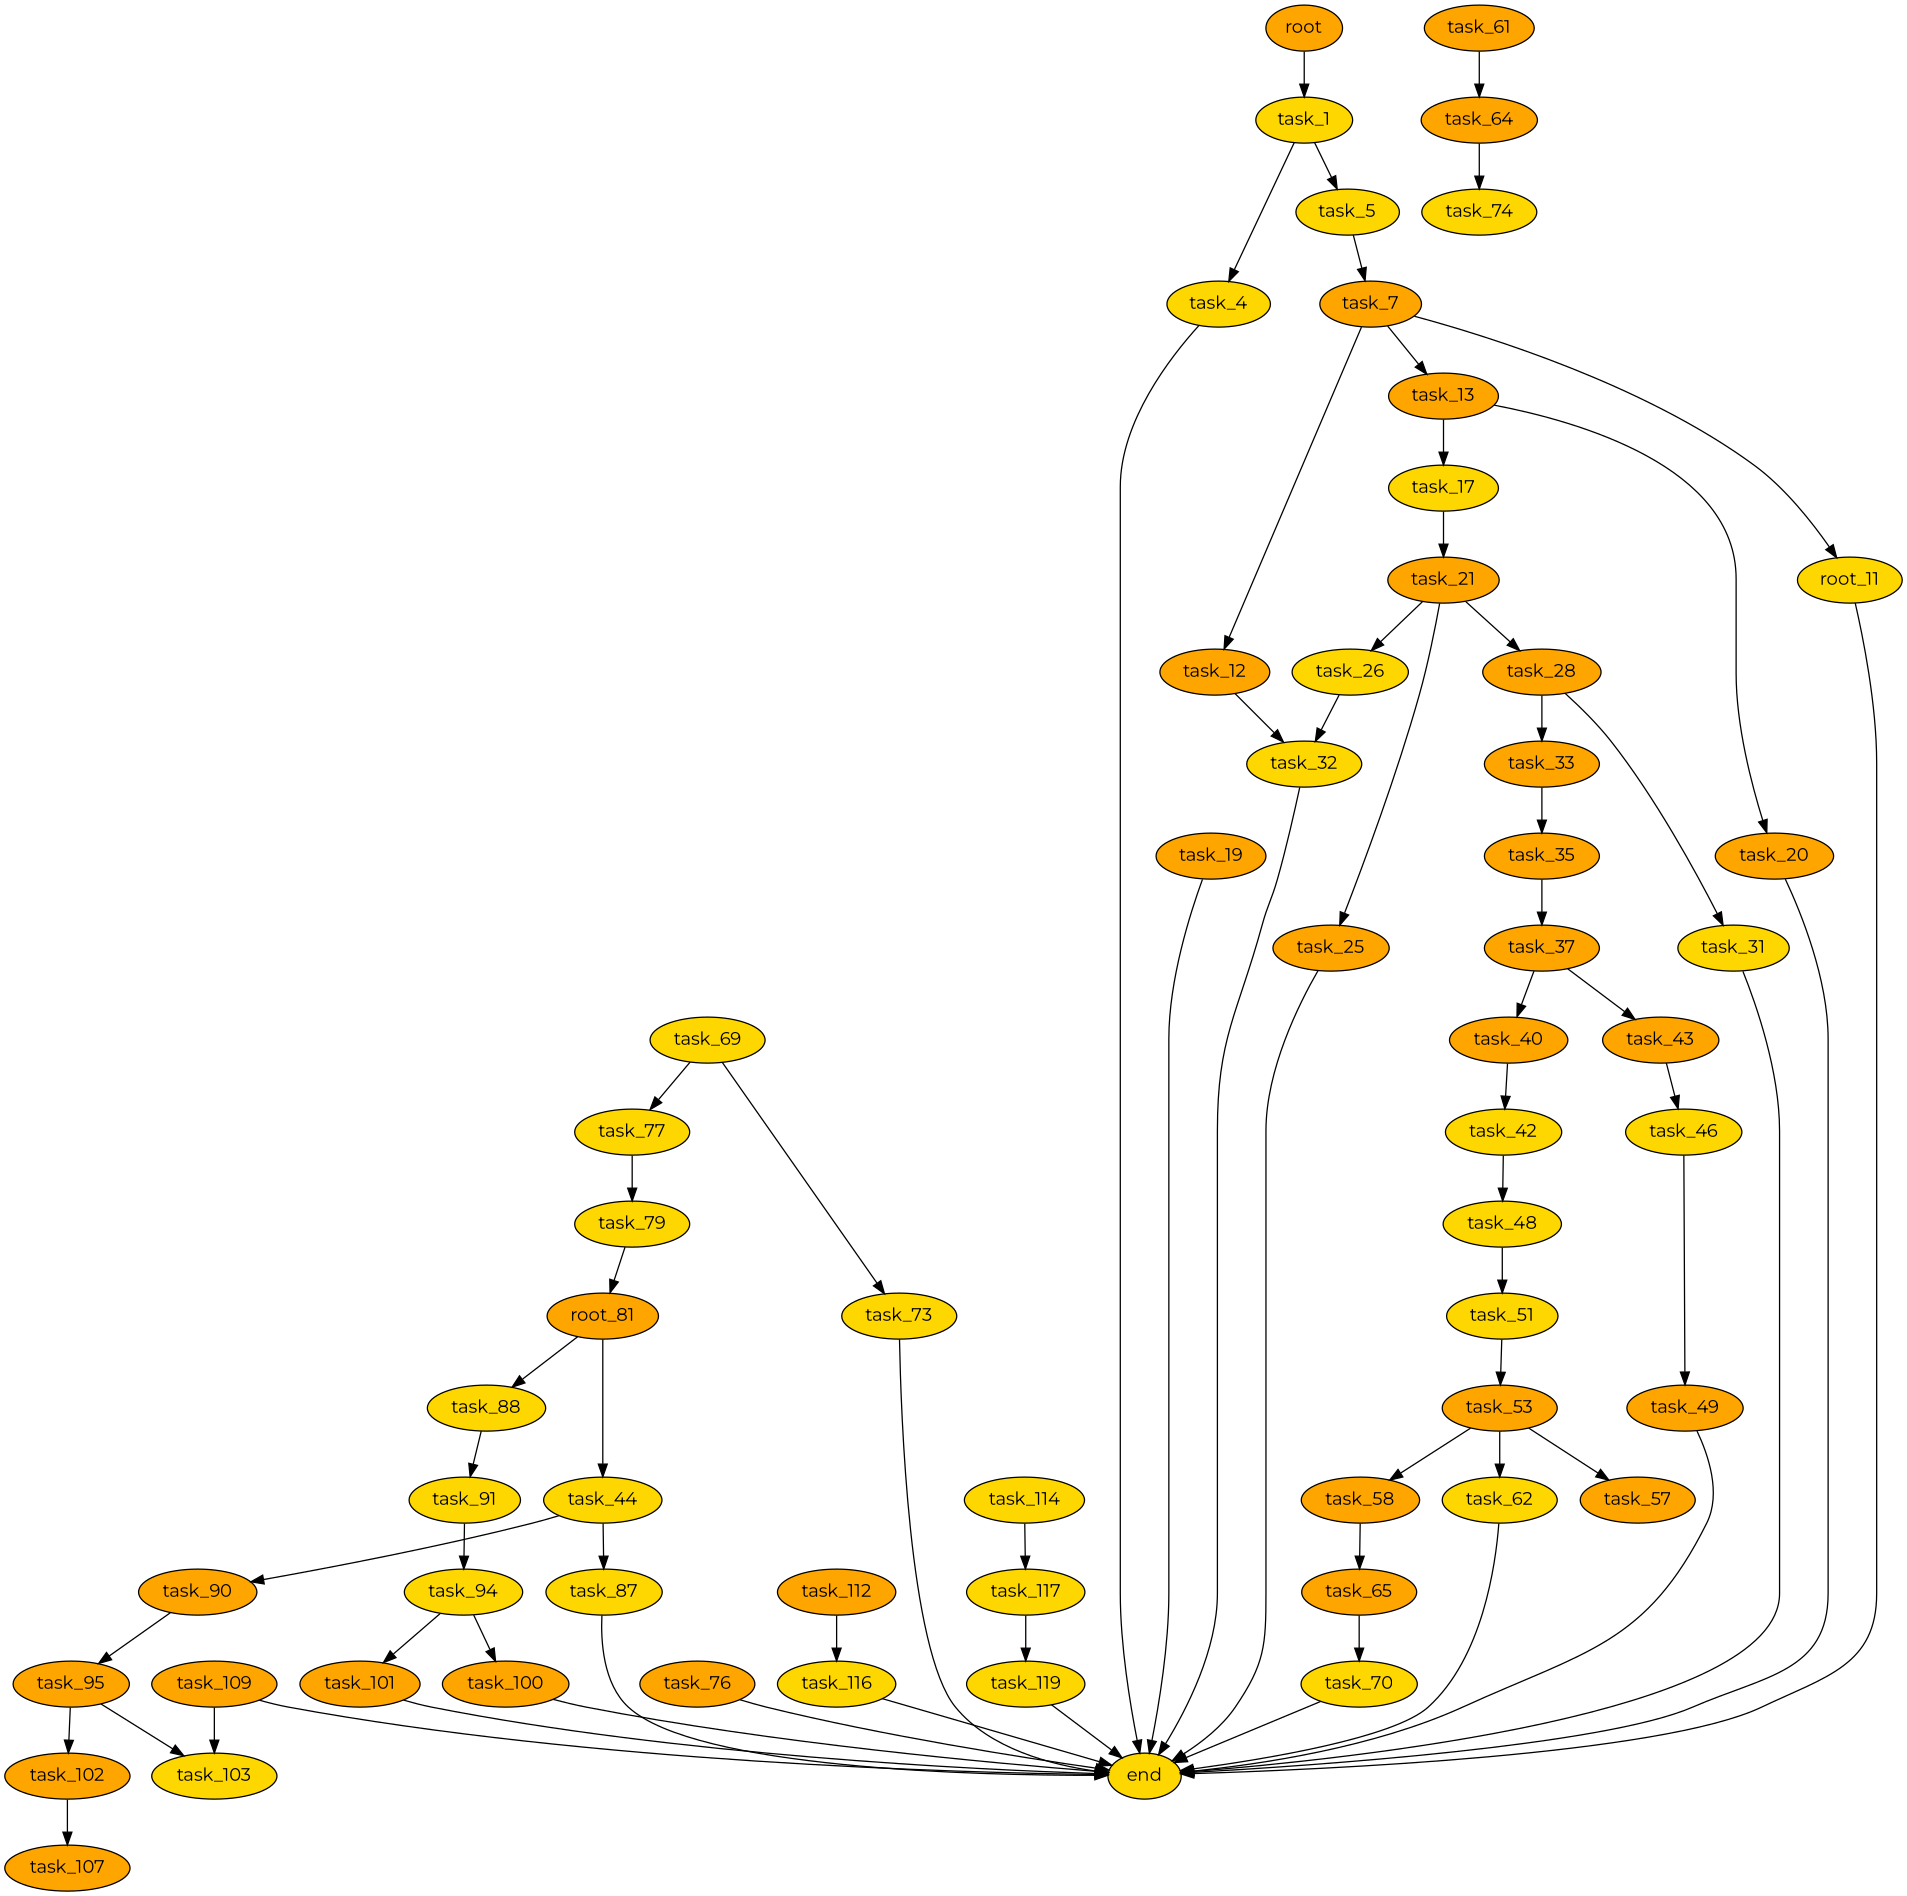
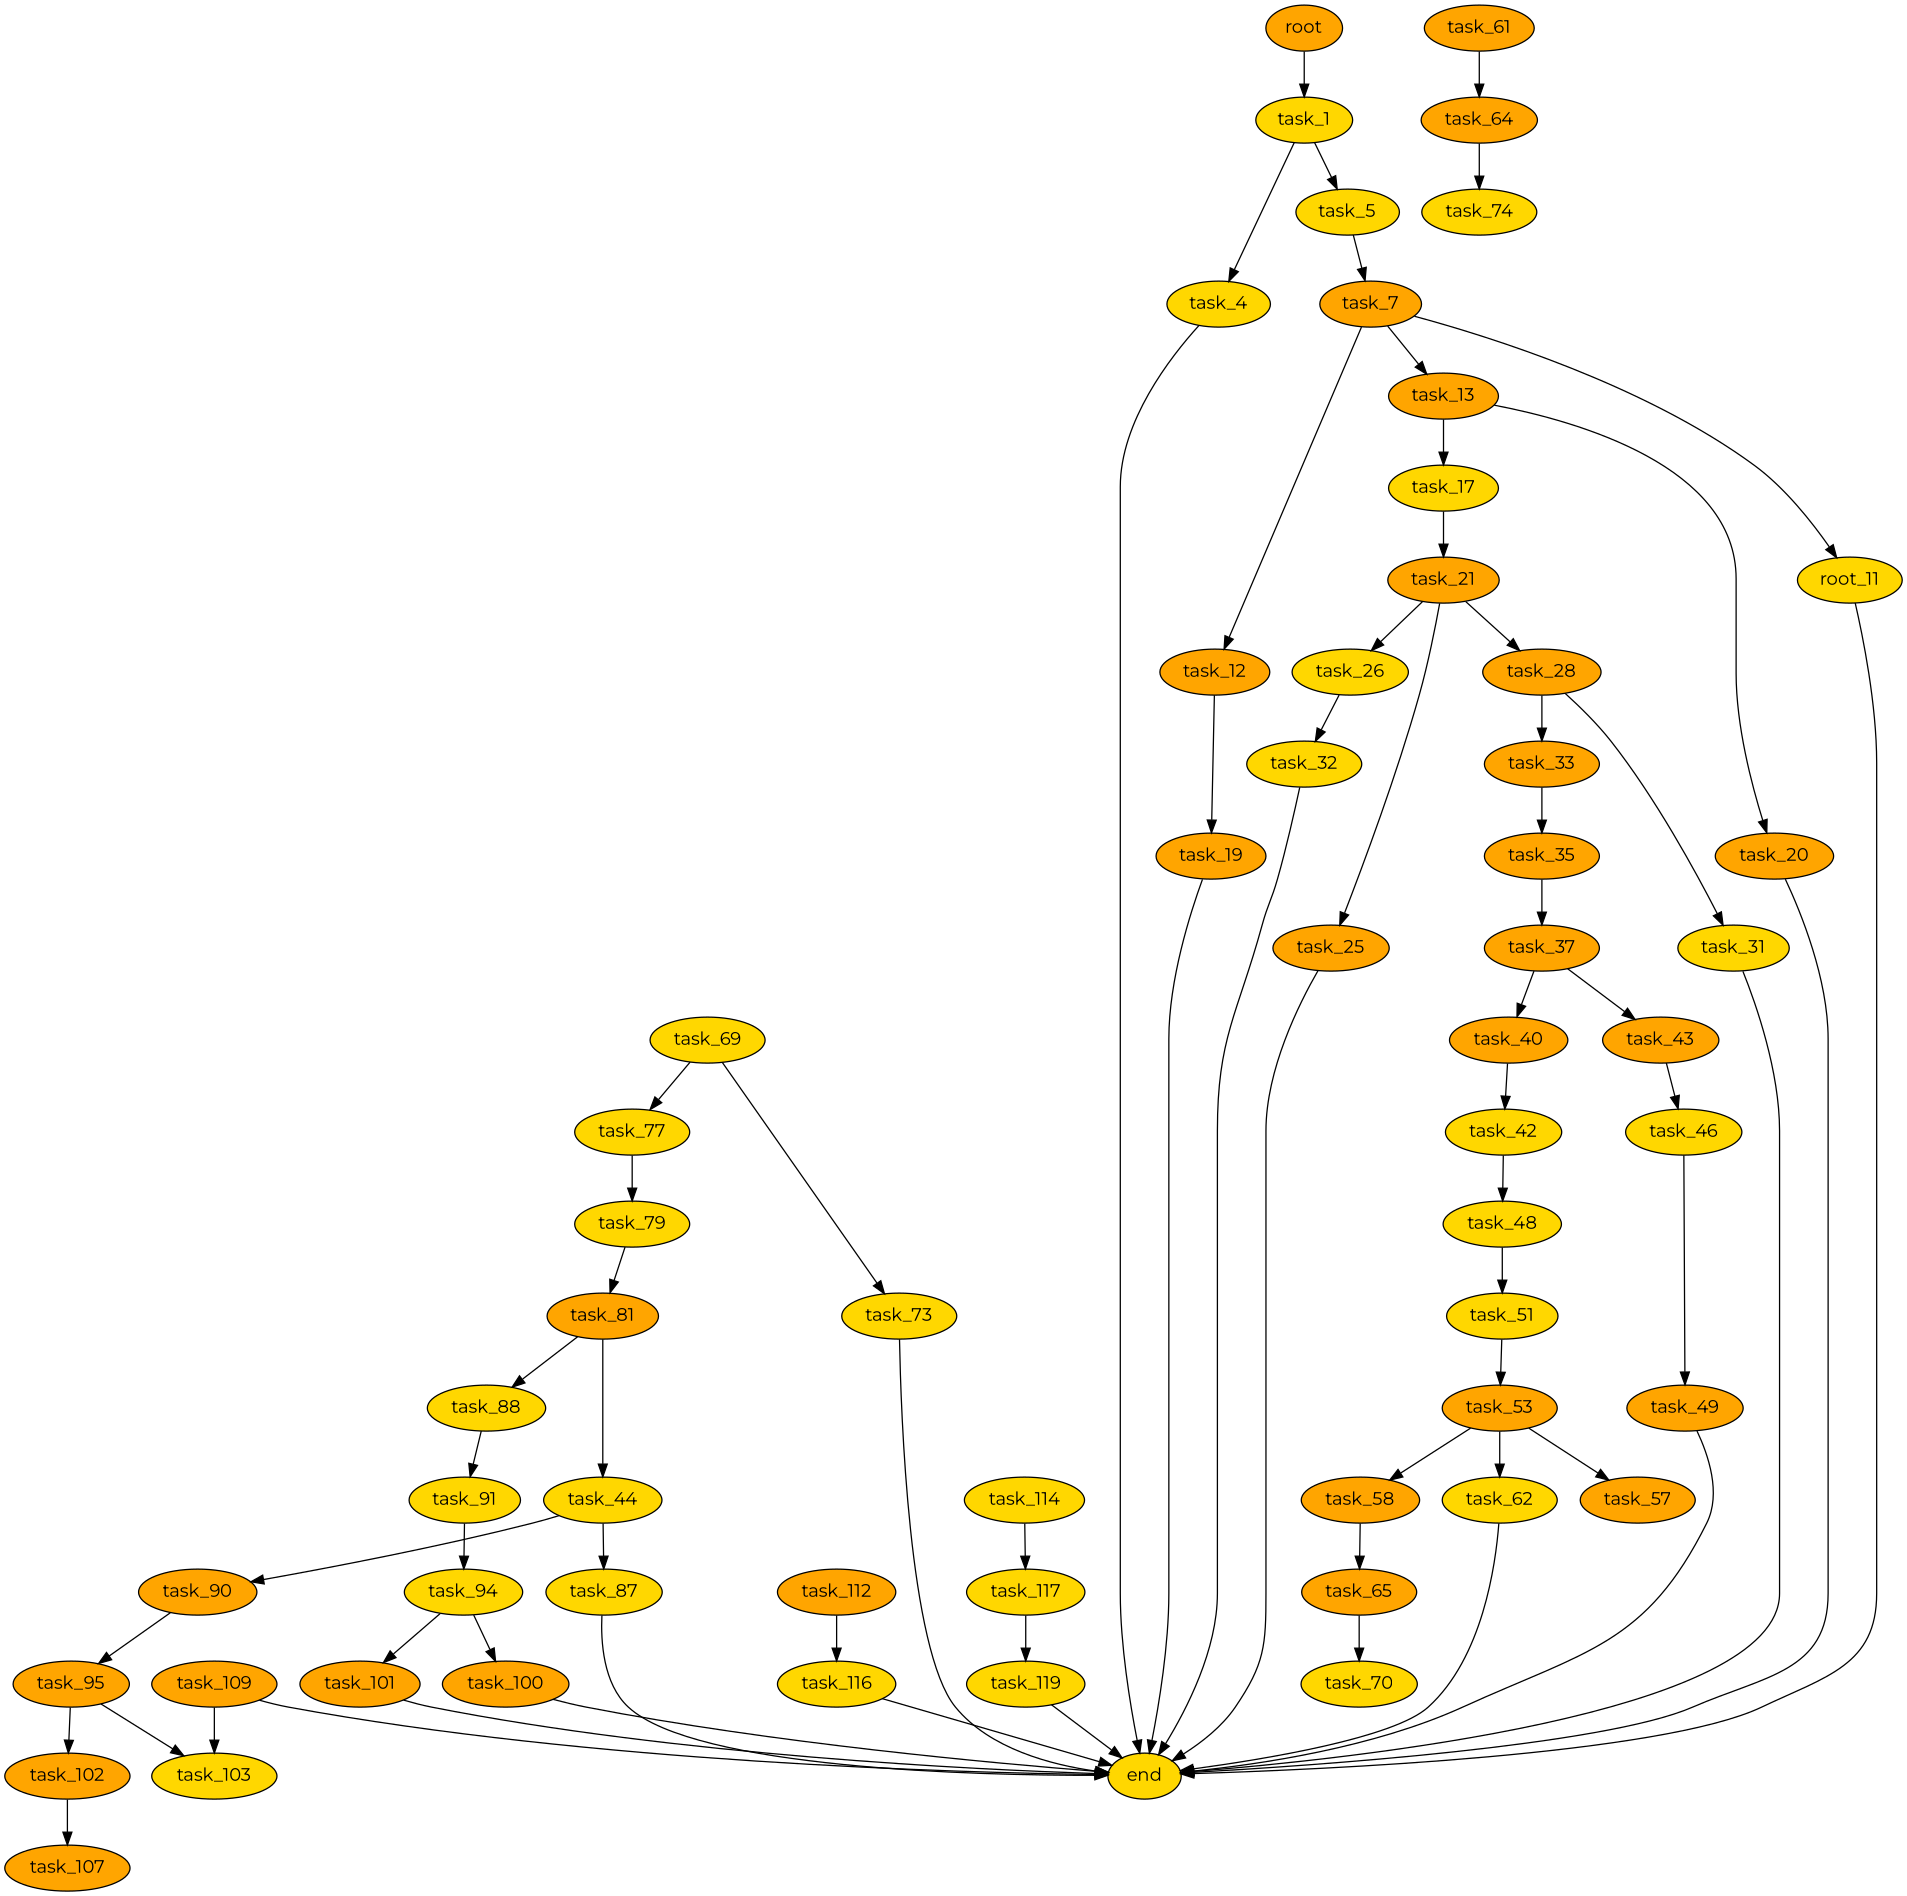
edge "task_12" -> "task_32": now "task_12" -> "task_19"
node "root_81": label "root_81" -> "task_81"
node "task_76": removed
edge "task_70" -> "end": removed
